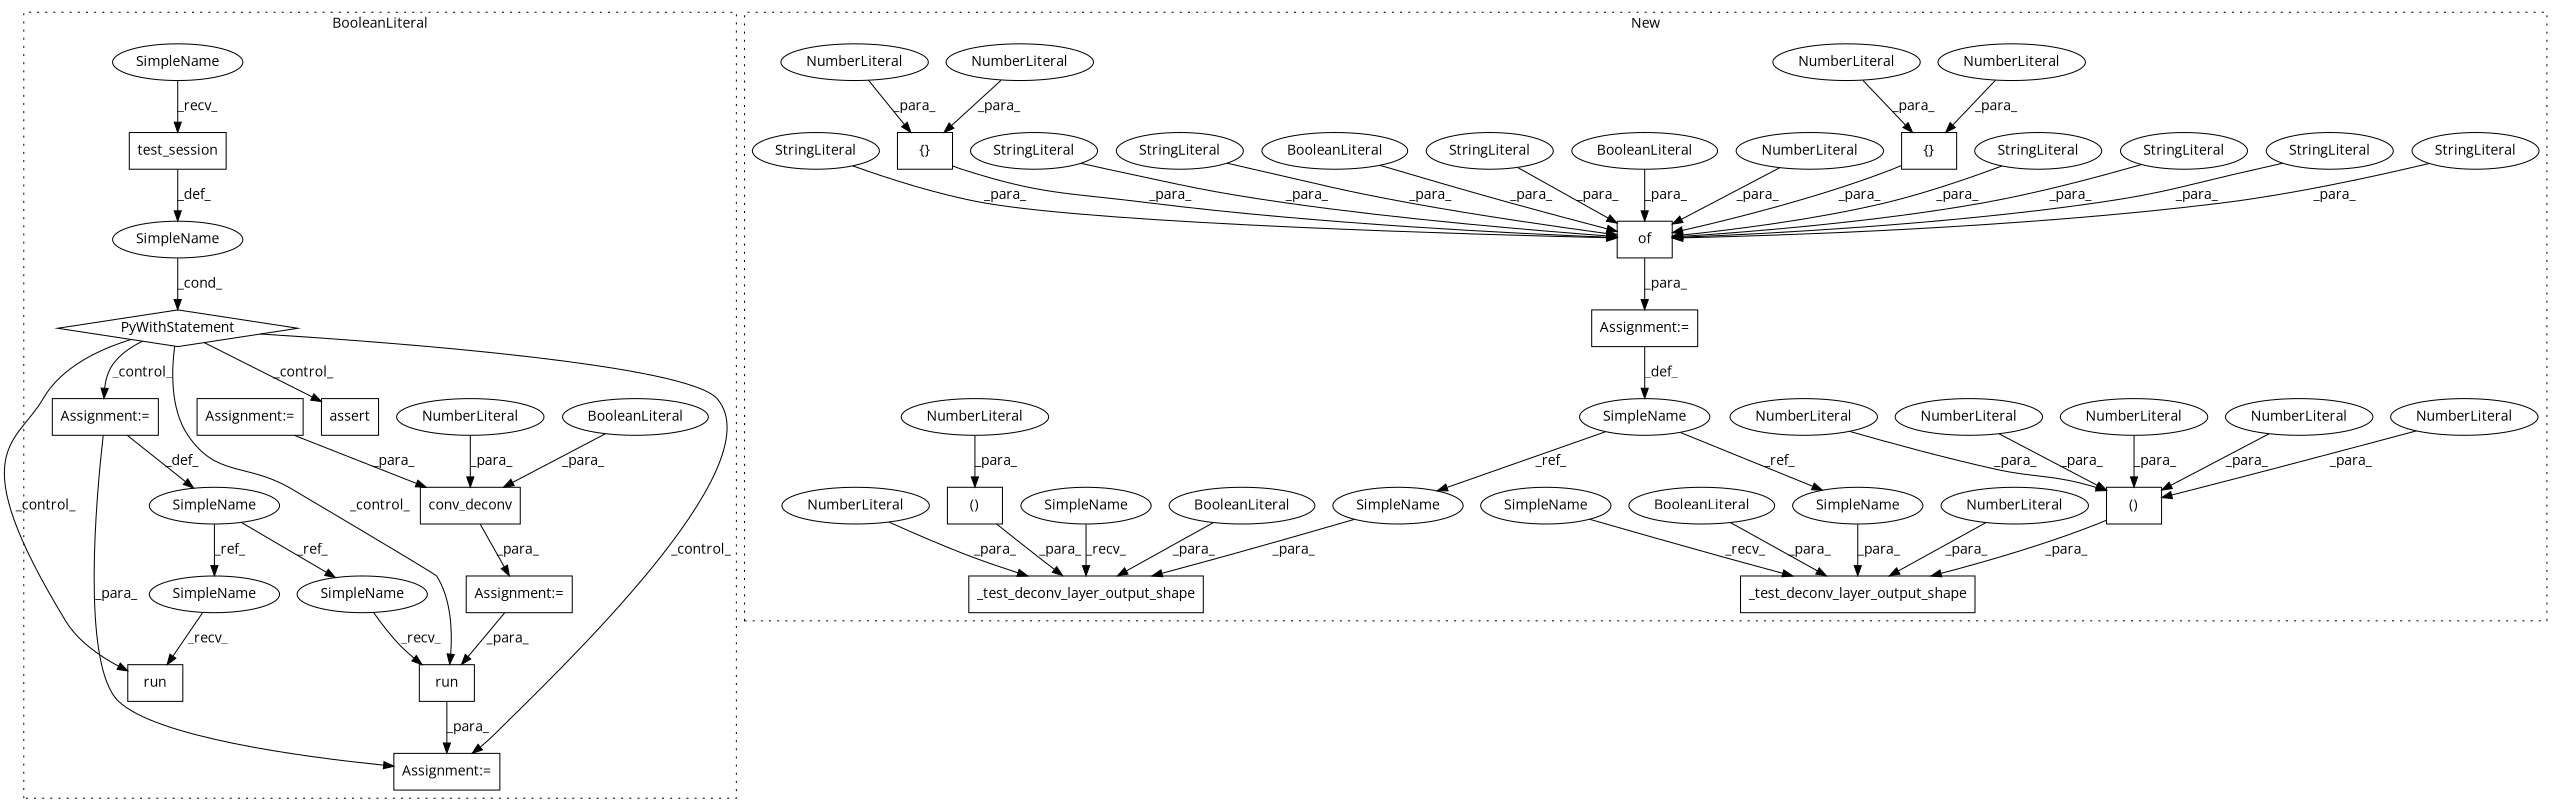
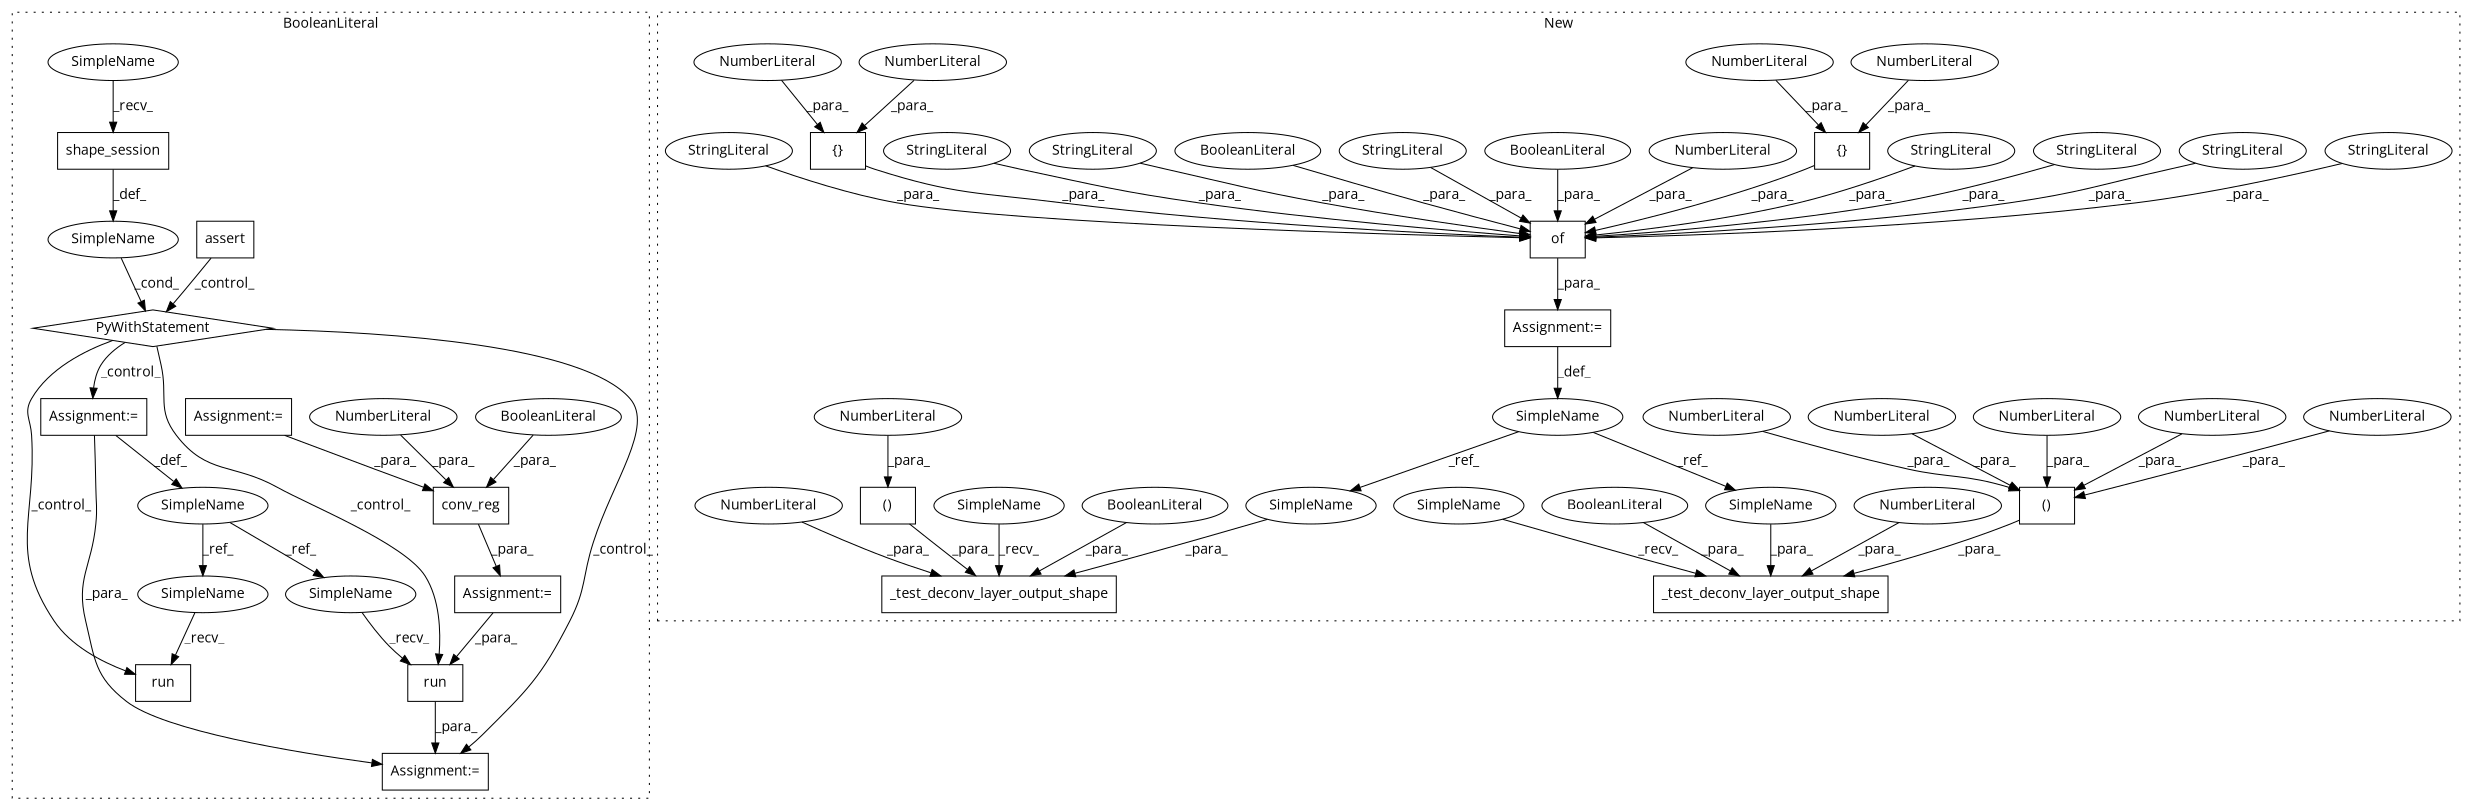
node "test_session": label "test_session" -> "shape_session"
edge "PyWithStatement" -> "assert": reversed
node "conv_deconv": label "conv_deconv" -> "conv_reg"
